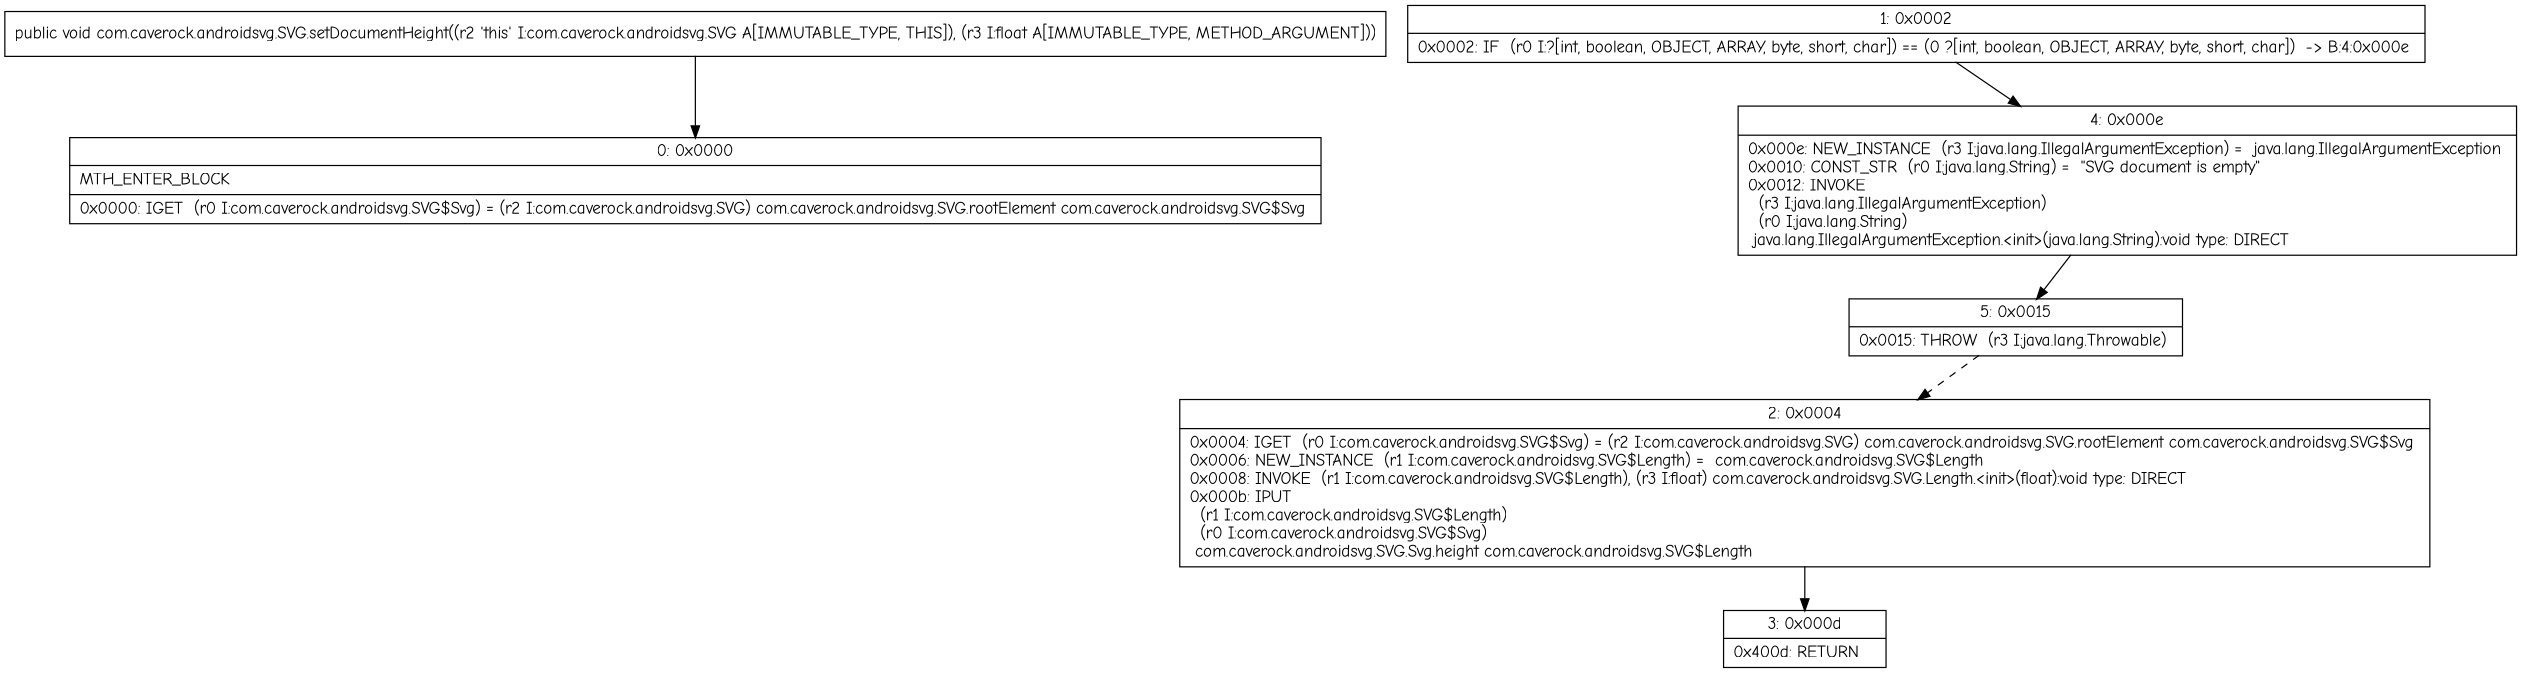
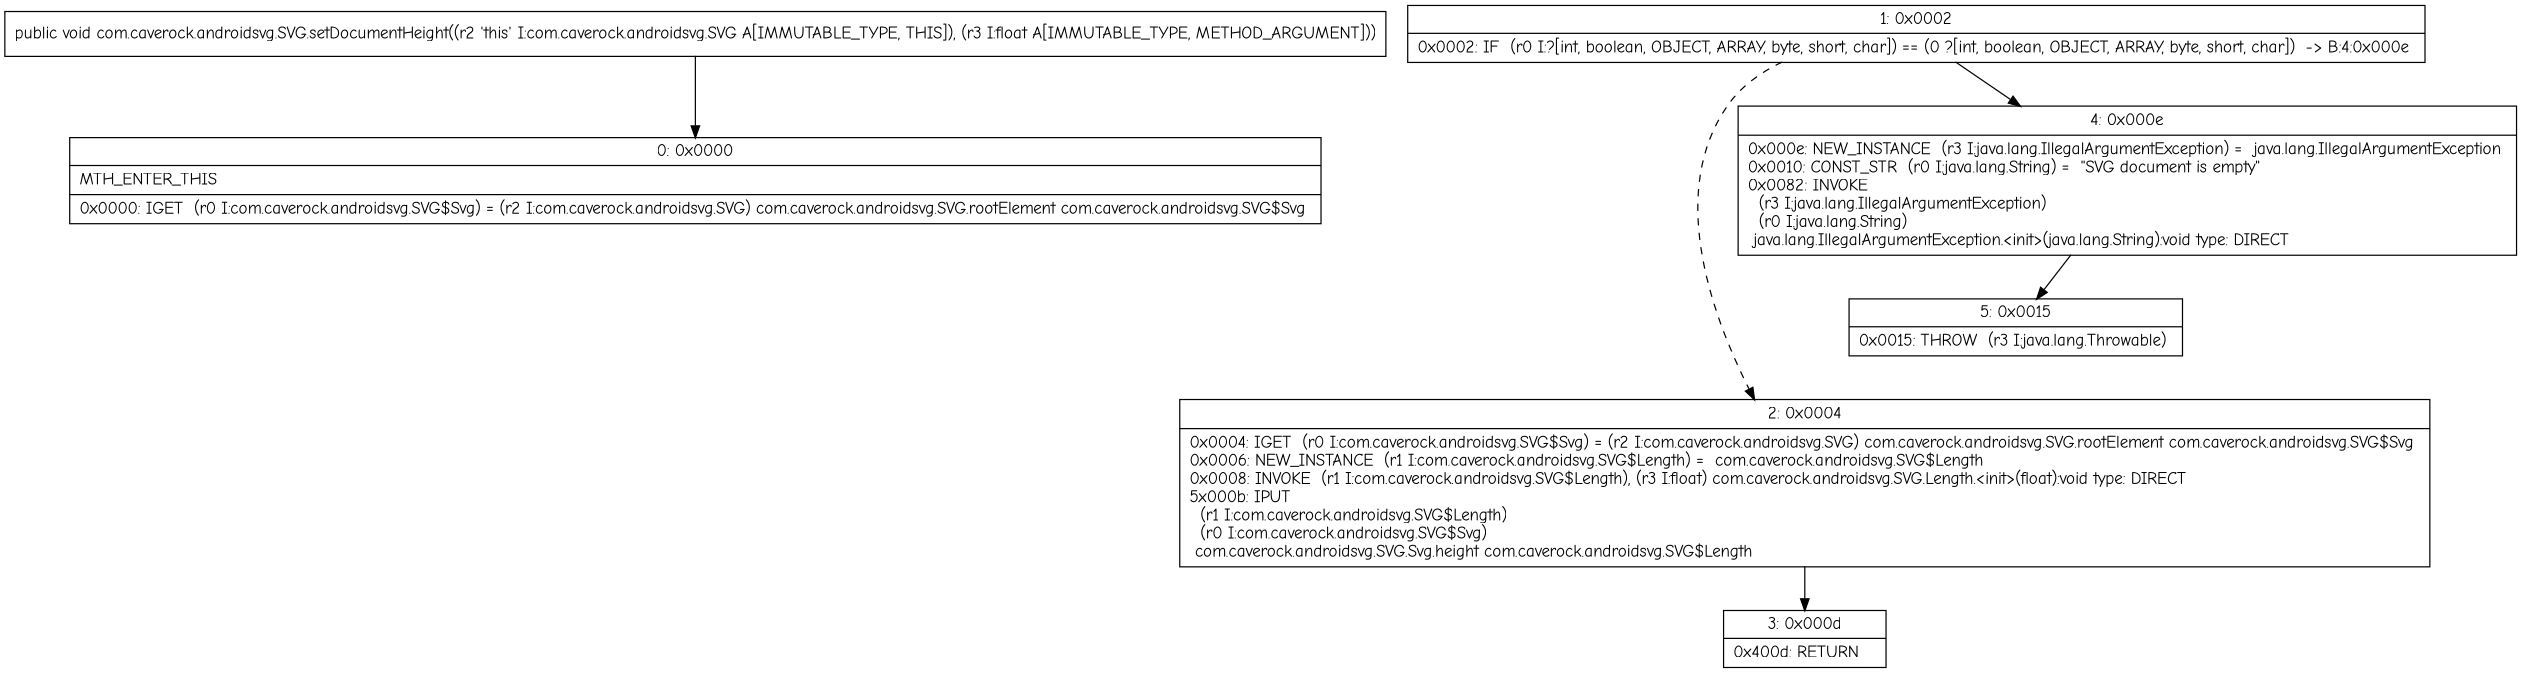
node "0: 0x0000": text "MTH_ENTER_BLOCK" -> "MTH_ENTER_THIS"
node "4: 0x000e": text "0x0012: INVOKE" -> "0x0082: INVOKE"
edge "5: 0x0015" -> "2: 0x0004": now "1: 0x0002" -> "2: 0x0004"
node "2: 0x0004": text "0x000b: IPUT" -> "5x000b: IPUT"
